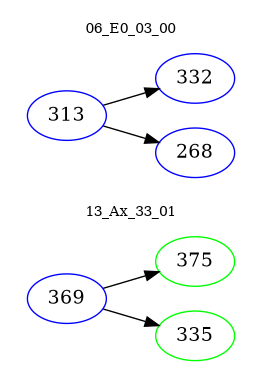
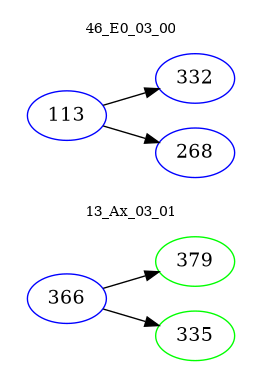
cluster "06_E0_03_00": label "06_E0_03_00" -> "46_E0_03_00"
node "313": label "313" -> "113"
cluster "13_Ax_33_01": label "13_Ax_33_01" -> "13_Ax_03_01"
node "375": label "375" -> "379"
node "369": label "369" -> "366"
